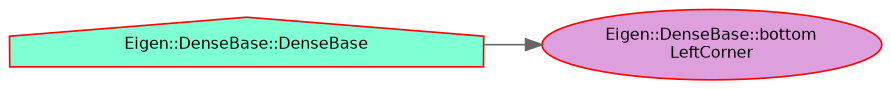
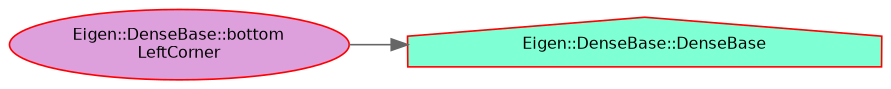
edge "Eigen::DenseBase::DenseBase" -> "Eigen::DenseBase::bottom LeftCorner": reversed
